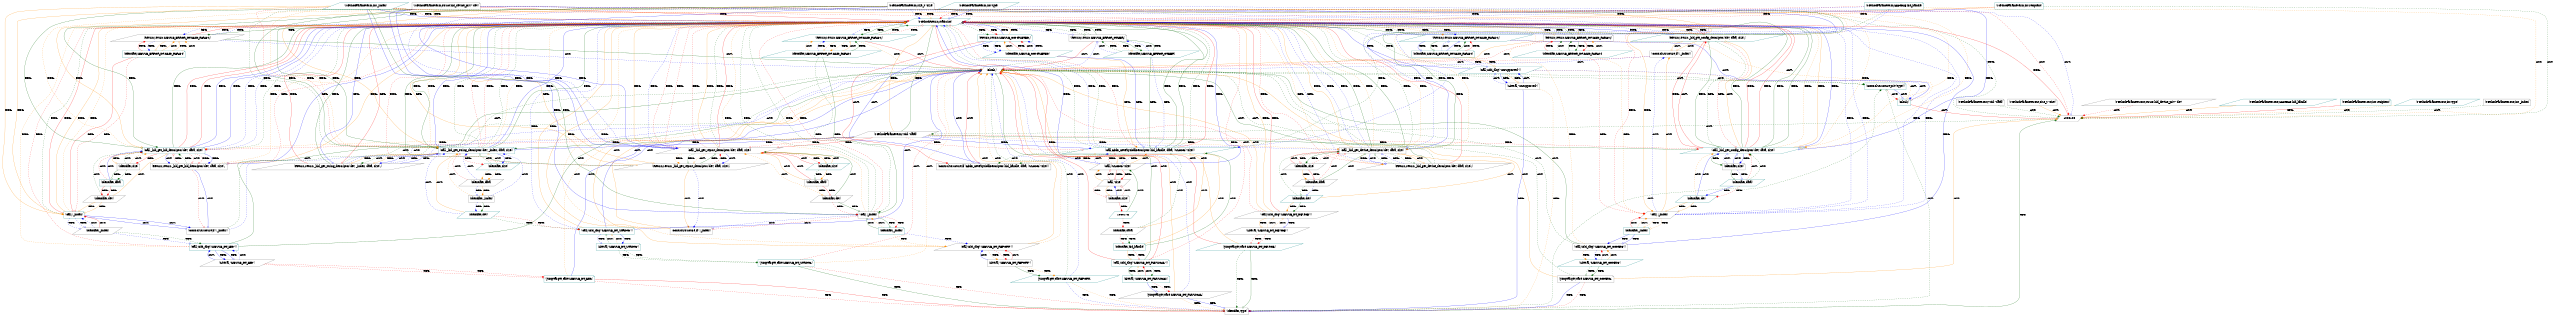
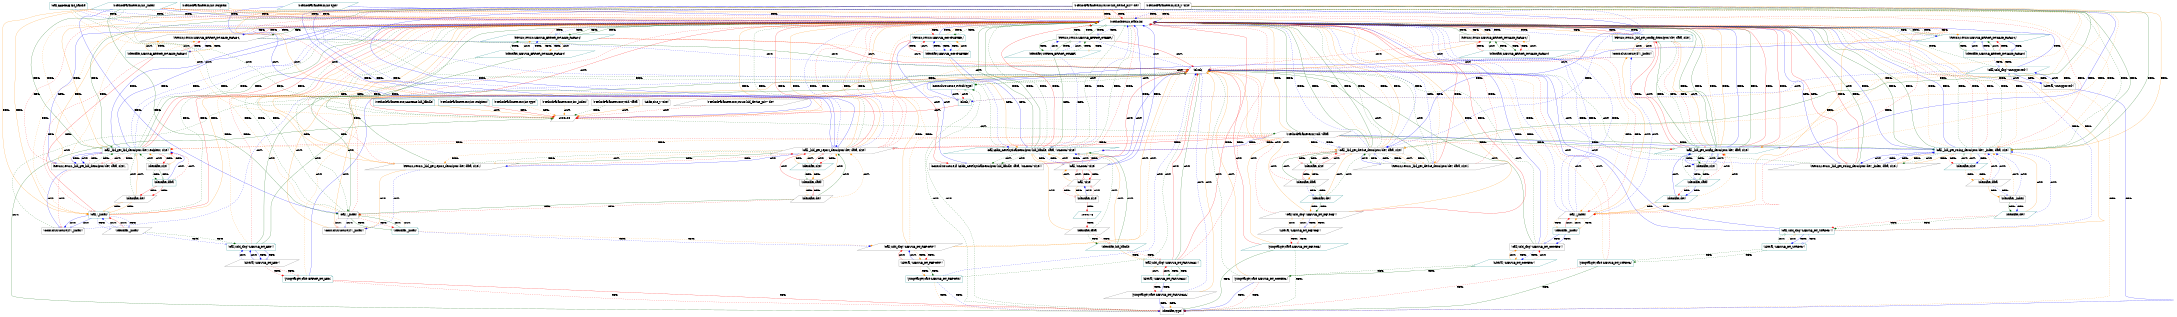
node "(MethodParameterIn,HANDLE hid_handle)": label "(MethodParameterIn,HANDLE hid_handle)" -> "(Call,HANDLE hid_handle)"
edge "(MethodParameterIn,int type)" -> "1000100": style dashed -> solid
node "(Return,return _hid_get_config_descriptor(dev, data, size);)": shape parallelogram -> note
node "(Identifier,LIBUSB_COMPLETED)": shape parallelogram -> note
node "(Identifier,LIBUSB_ERROR_OTHER)": label "(Identifier,LIBUSB_ERROR_OTHER)" -> "(Identifier,STRING_ERROR_OTHER)"
edge "(MethodParameterIn,int _index)" -> "1000100": label "DDG: " -> "AST: "
edge "(MethodReturn,static int)" -> "1000100": label "DDG: " -> "AST: "
node "(ControlStructure,priv(type))": label "(ControlStructure,priv(type))" -> "(ControlStructure,switch(type))"
node "(MethodParameterOut,size_t *size)": label "(MethodParameterOut,size_t *size)" -> "(HidD,size_t *size)"
node "(MethodParameterOut,HANDLE hid_handle)": shape parallelogram -> note
node "(MethodParameterOut,int type)": shape parallelogram -> note
edge "(MethodParameterOut,void *data)" -> "1000100": label "AST: " -> "DDG: "
edge "(MethodParameterOut,int type)" -> "1000100": label "AST: " -> "CFG: "
edge "(MethodParameterOut,HANDLE hid_handle)" -> "1000100": arrowhead odot -> diamond
edge "(MethodParameterOut,int _index)" -> "1000100": color darkgreen -> darkorange
node "(Call,_hid_get_hid_descriptor(dev, data, size))": label "(Call,_hid_get_hid_descriptor(dev, data, size))" -> "(Call,_hid_get_hid_descriptor(dev, recipient, size))"
edge "1000176" -> "(Call,(ULONG)*size)": removed, label "AST:"
edge "(Identifier,type)" -> "1000100": label "CFG: " -> "AST: "
node "(Identifier,hid_handle)": shape note -> parallelogram
node "(JumpTarget,case LIBUSB_DT_DEVICE:)": label "(JumpTarget,case LIBUSB_DT_DEVICE:)" -> "(JumpTarget,data LIBUSB_DT_DEVICE:)"
edge "(JumpTarget,case LIBUSB_DT_CONFIG:)" -> "1000100": now "(MethodParameterIn,struct hid_device_priv* dev)" -> "1000100"
node "(JumpTarget,case LIBUSB_DT_HID:)": label "(JumpTarget,case LIBUSB_DT_HID:)" -> "(JumpTarget,case ERROR_DT_HID:)"
node "(JumpTarget,case LIBUSB_DT_REPORT:)": shape parallelogram -> note
